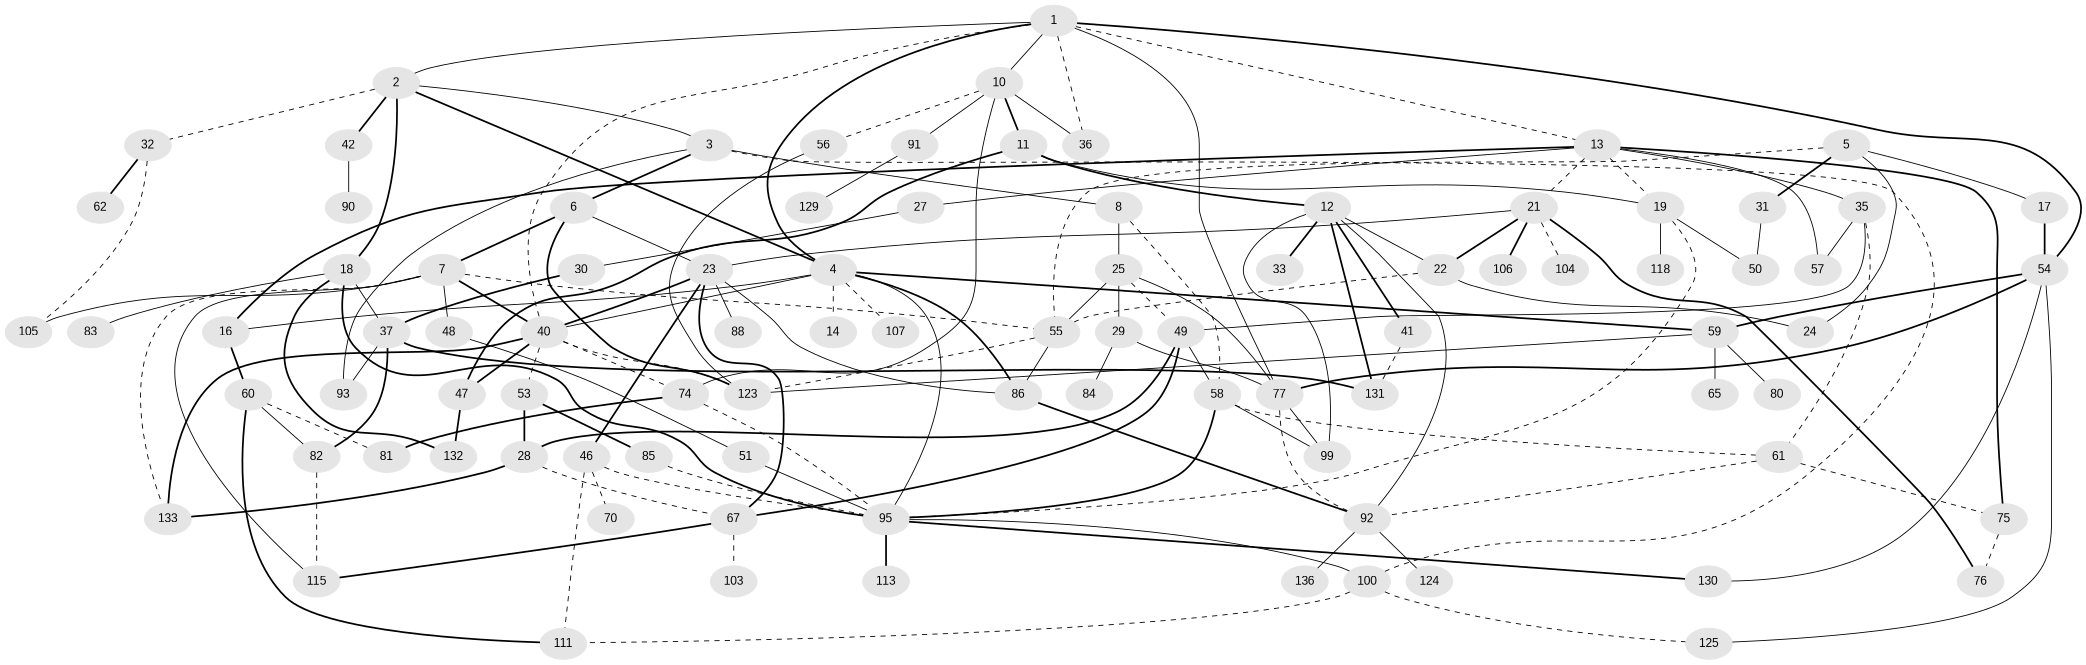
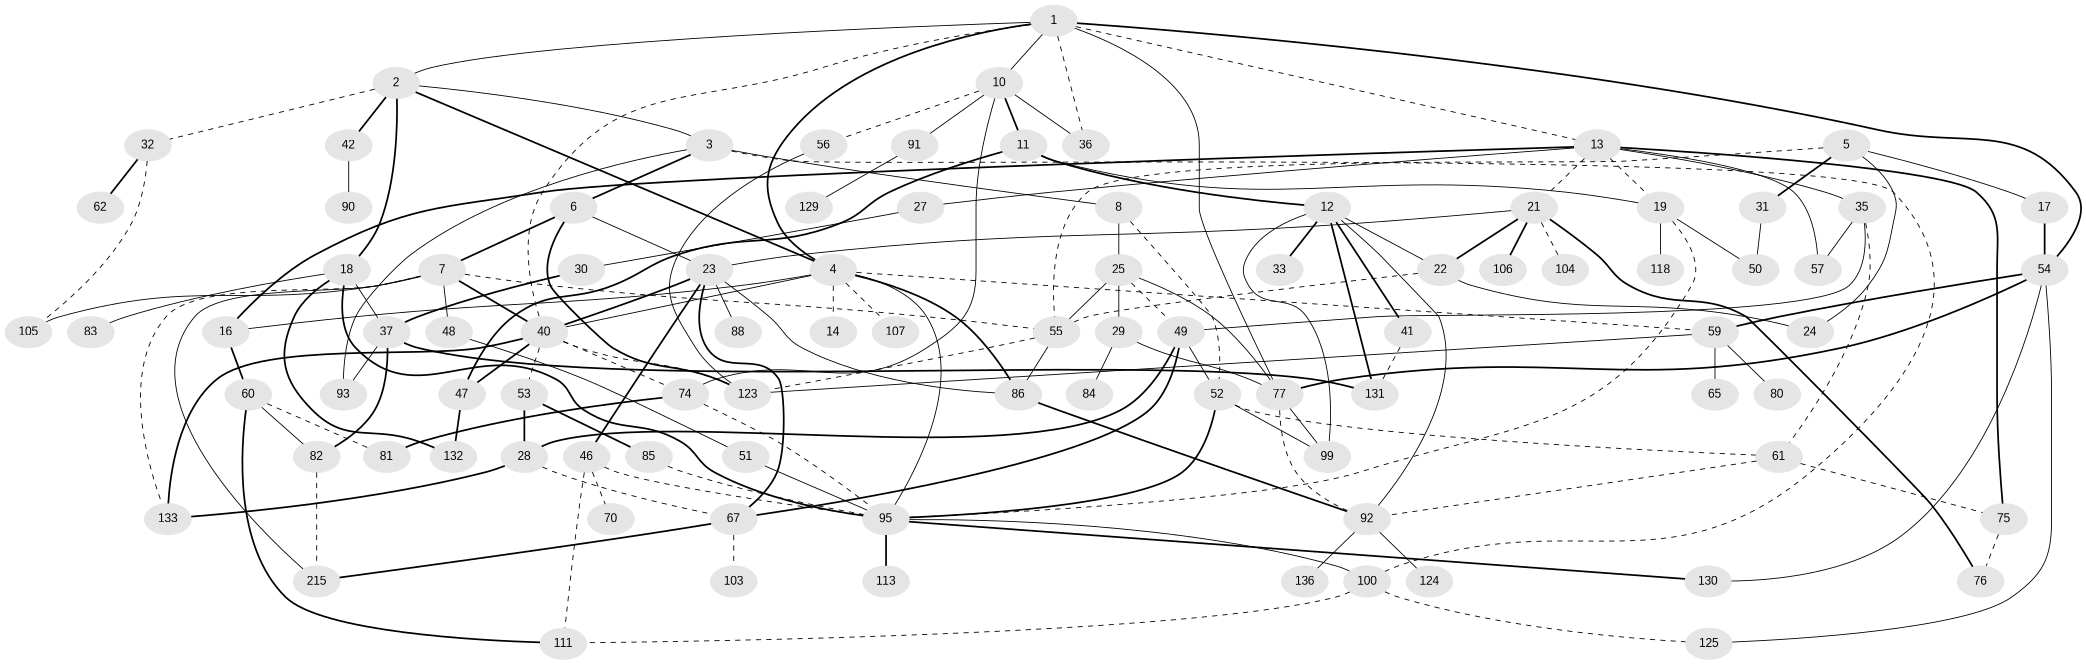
edge "4" -- "59": style bold -> dashed
node "58": label "58" -> "52"
node "115": label "115" -> "215"
